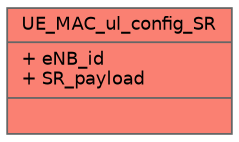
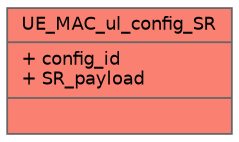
node "UE_MAC_ul_config_SR": text "+ eNB_id" -> "+ config_id"
